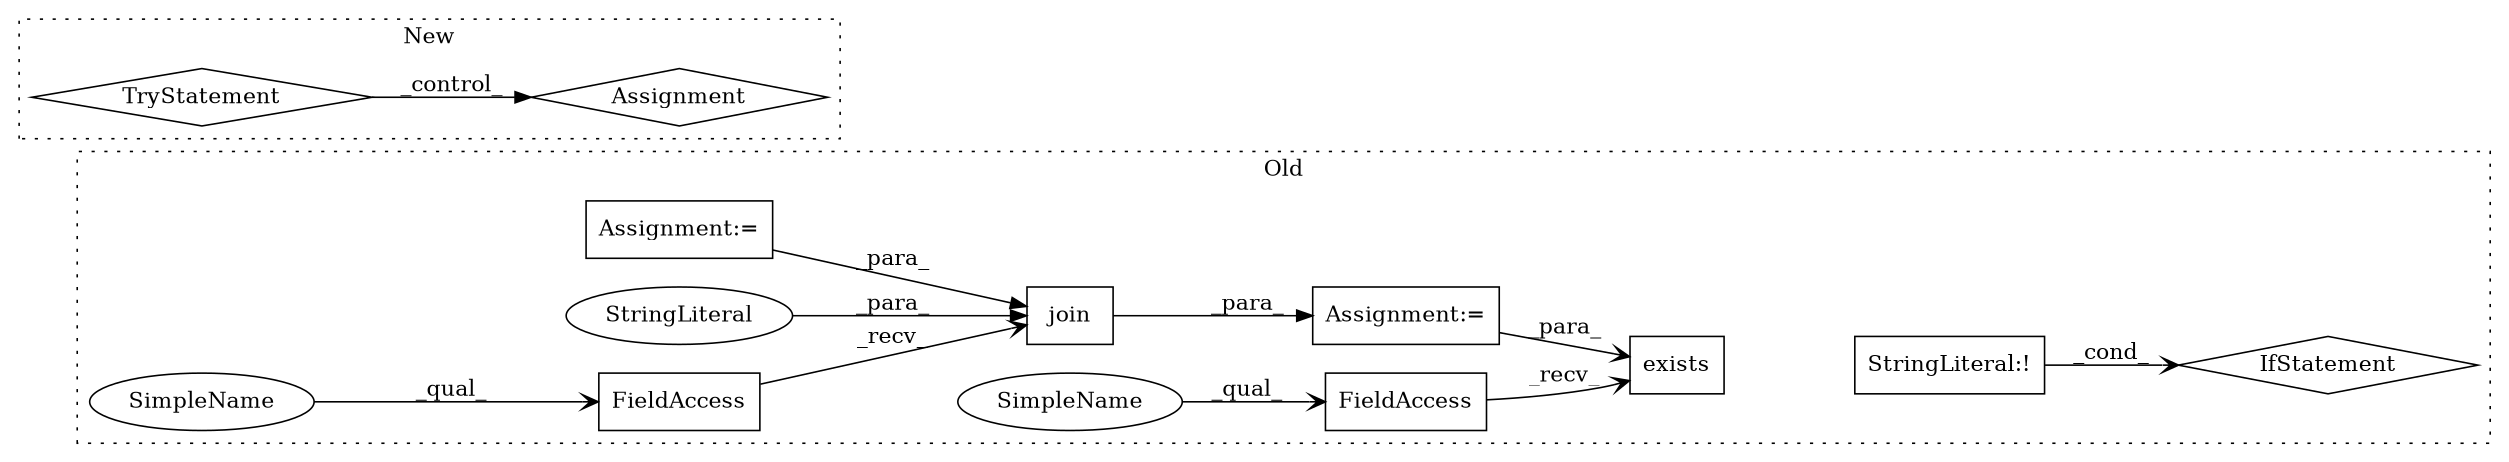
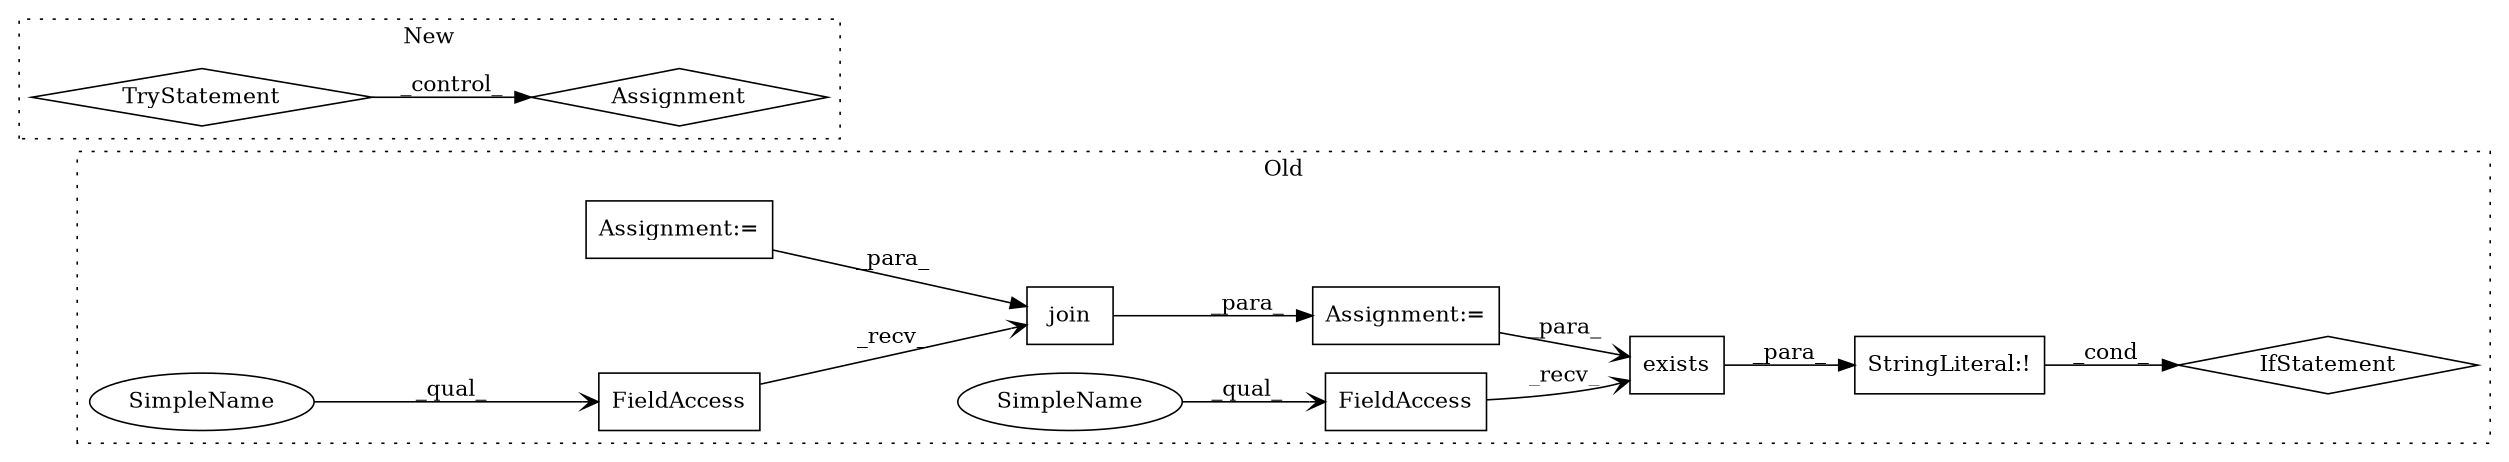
node "StringLiteral": removed
edge "exists" -> "StringLiteral:!": added, label "_para_"
edge "StringLiteral:!" -> "IfStatement": arrowhead vee -> normal
